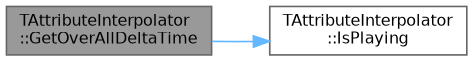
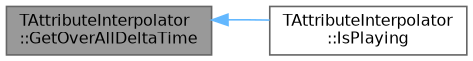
edge "TAttributeInterpolator ::GetOverAllDeltaTime" -> "TAttributeInterpolator ::IsPlaying": reversed
